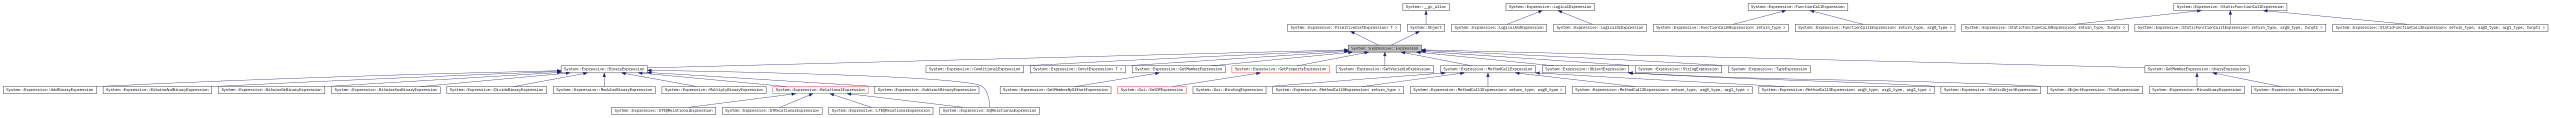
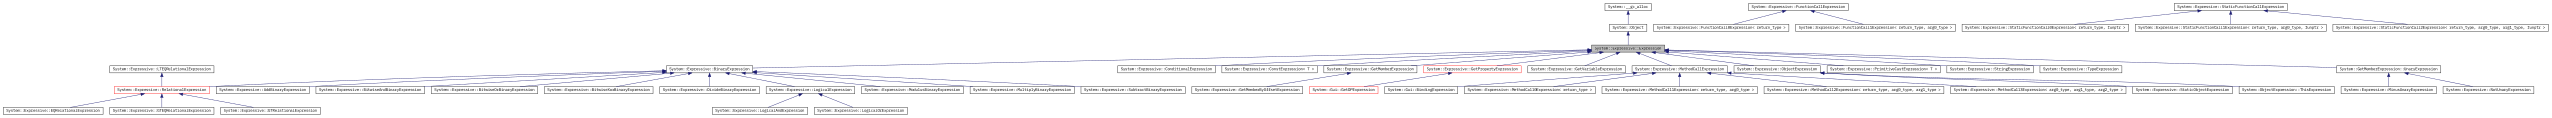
edge "System::Expressive::Expression" -> "System::Expressive::PrimitiveCastExpression< T >": reversed
edge "System::Expressive::EQRelationalExpression" -> "System::Expressive::BinaryExpression": now "System::Expressive::LogicalExpression" -> "System::Expressive::BinaryExpression"
edge "System::Expressive::LTEQRelationalExpression" -> "System::Expressive::RelationalExpression": reversed
